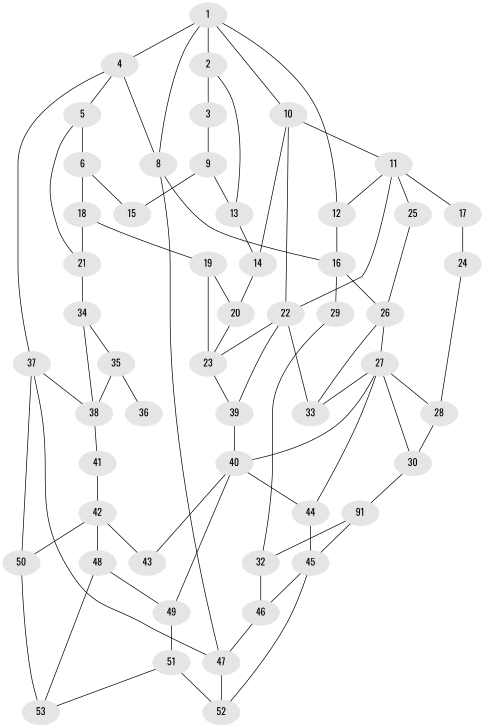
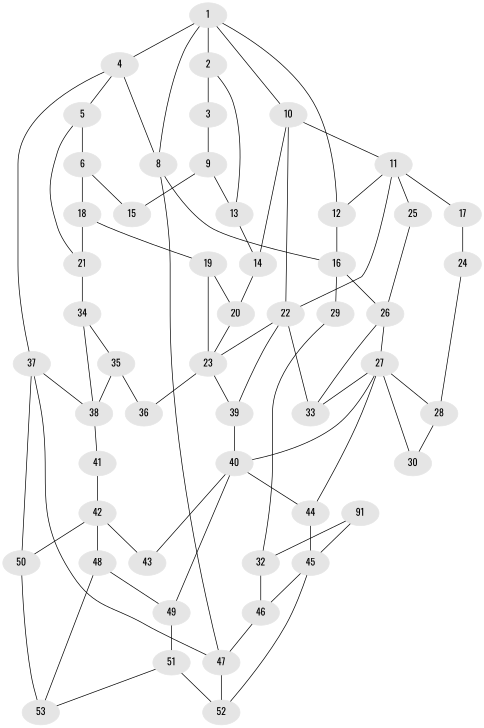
edge "23" -- "36": added
edge "30" -- "91": removed
